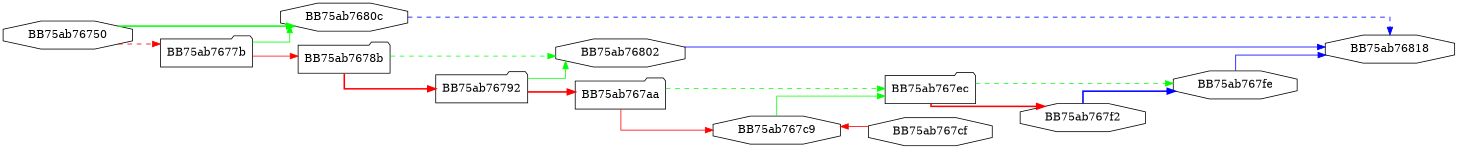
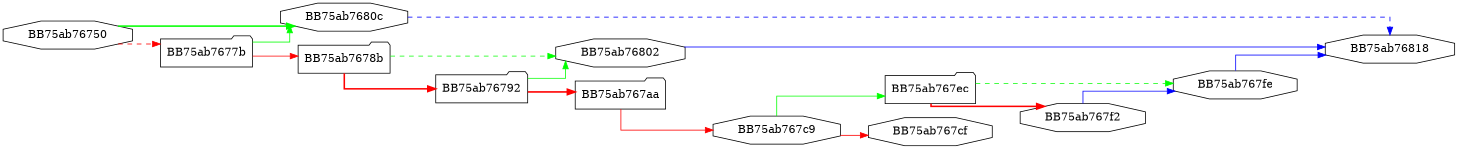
edge "BB75ab767aa" -> "BB75ab767ec": removed
edge "BB75ab767f2" -> "BB75ab767fe": style bold -> solid
edge "BB75ab767cf" -> "BB75ab767c9": reversed
